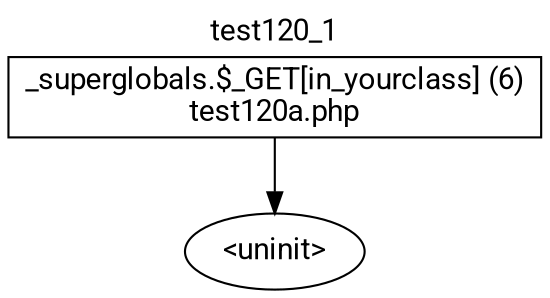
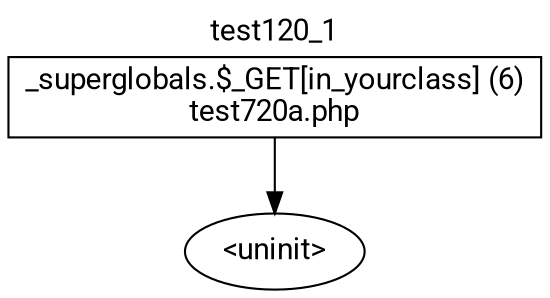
node "_superglobals.$_GET[in_yourclass] (6) test120a.php": label "_superglobals.$_GET[in_yourclass] (6) test120a.php" -> "_superglobals.$_GET[in_yourclass] (6) test720a.php"
